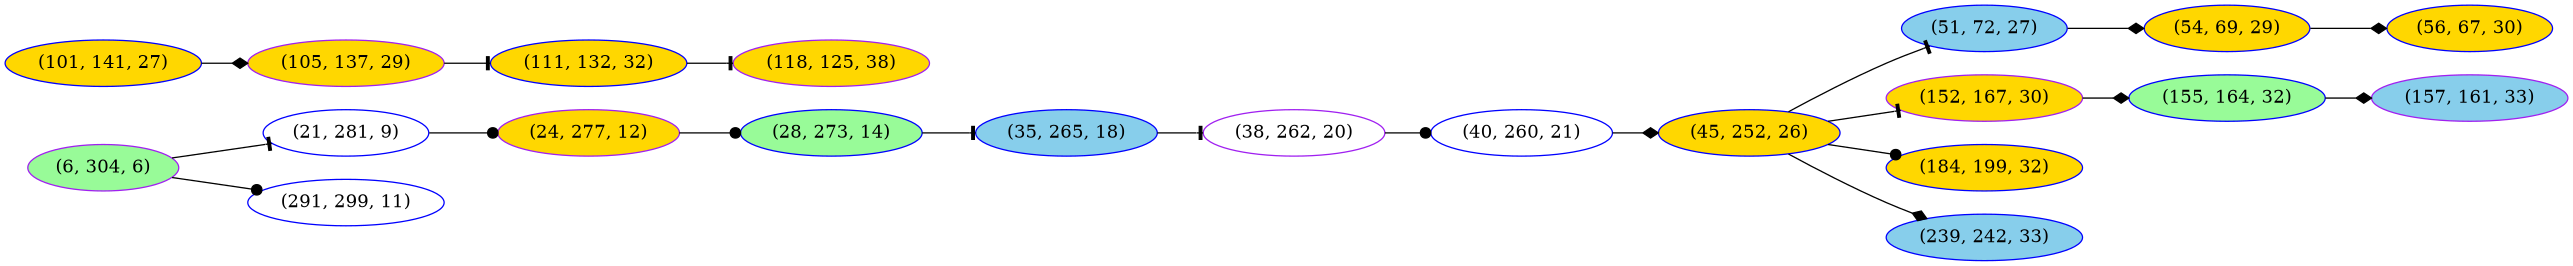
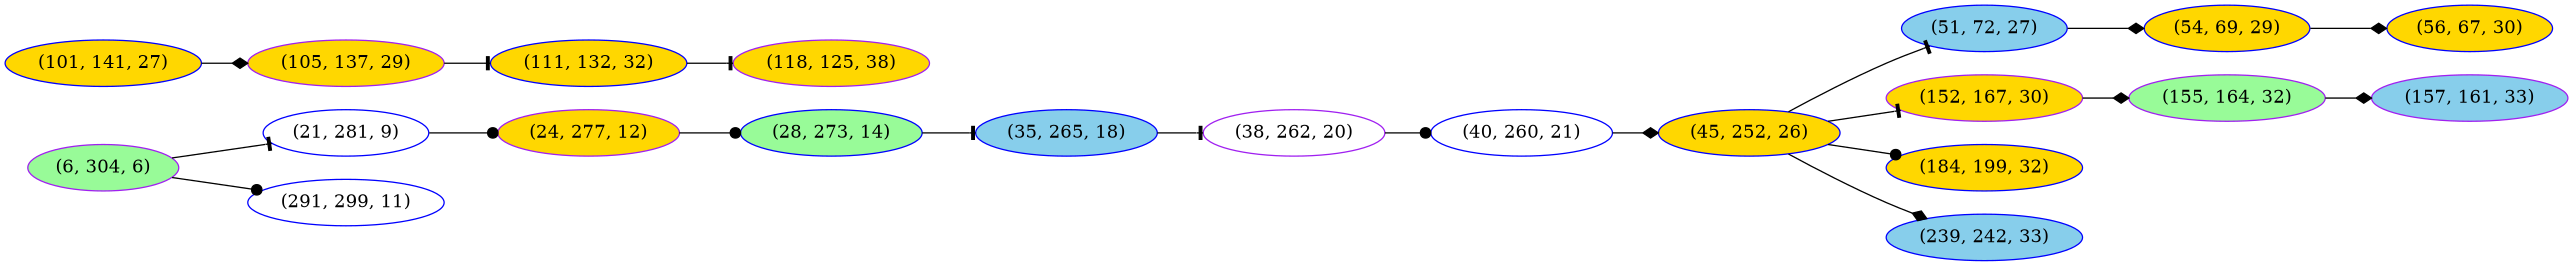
node "(155, 164, 32)": color blue -> purple
